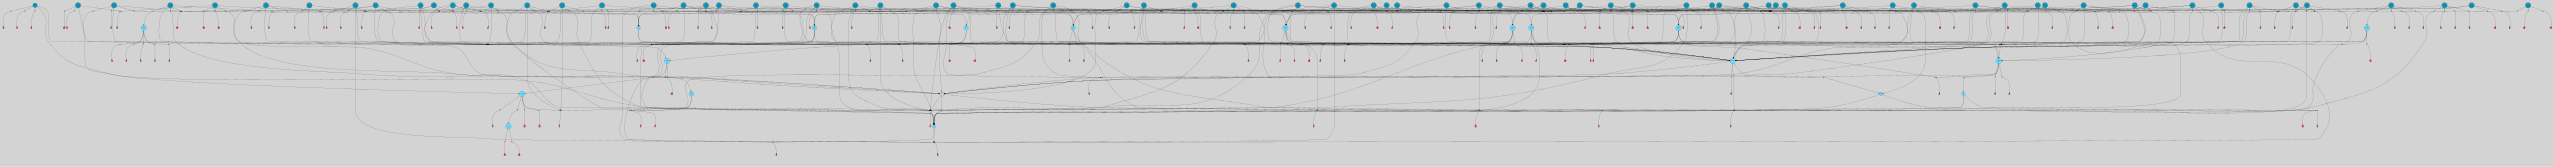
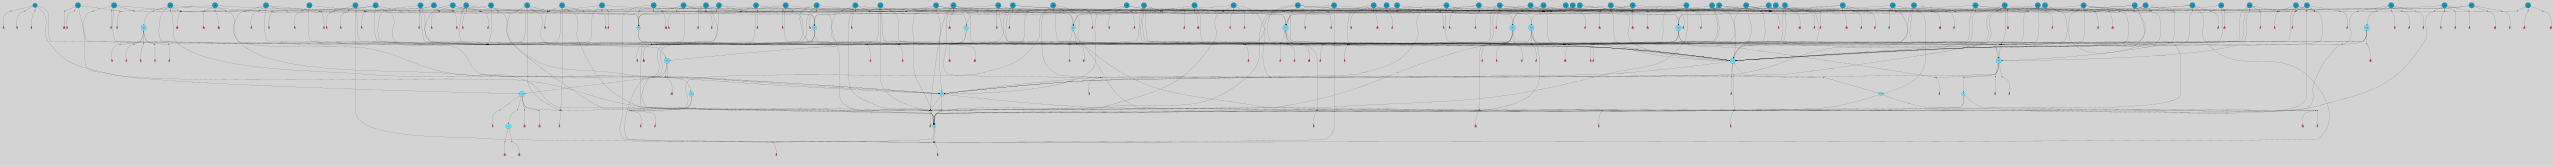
node "T599": added
node "T24": fillcolor #cccccc -> #66ddff
